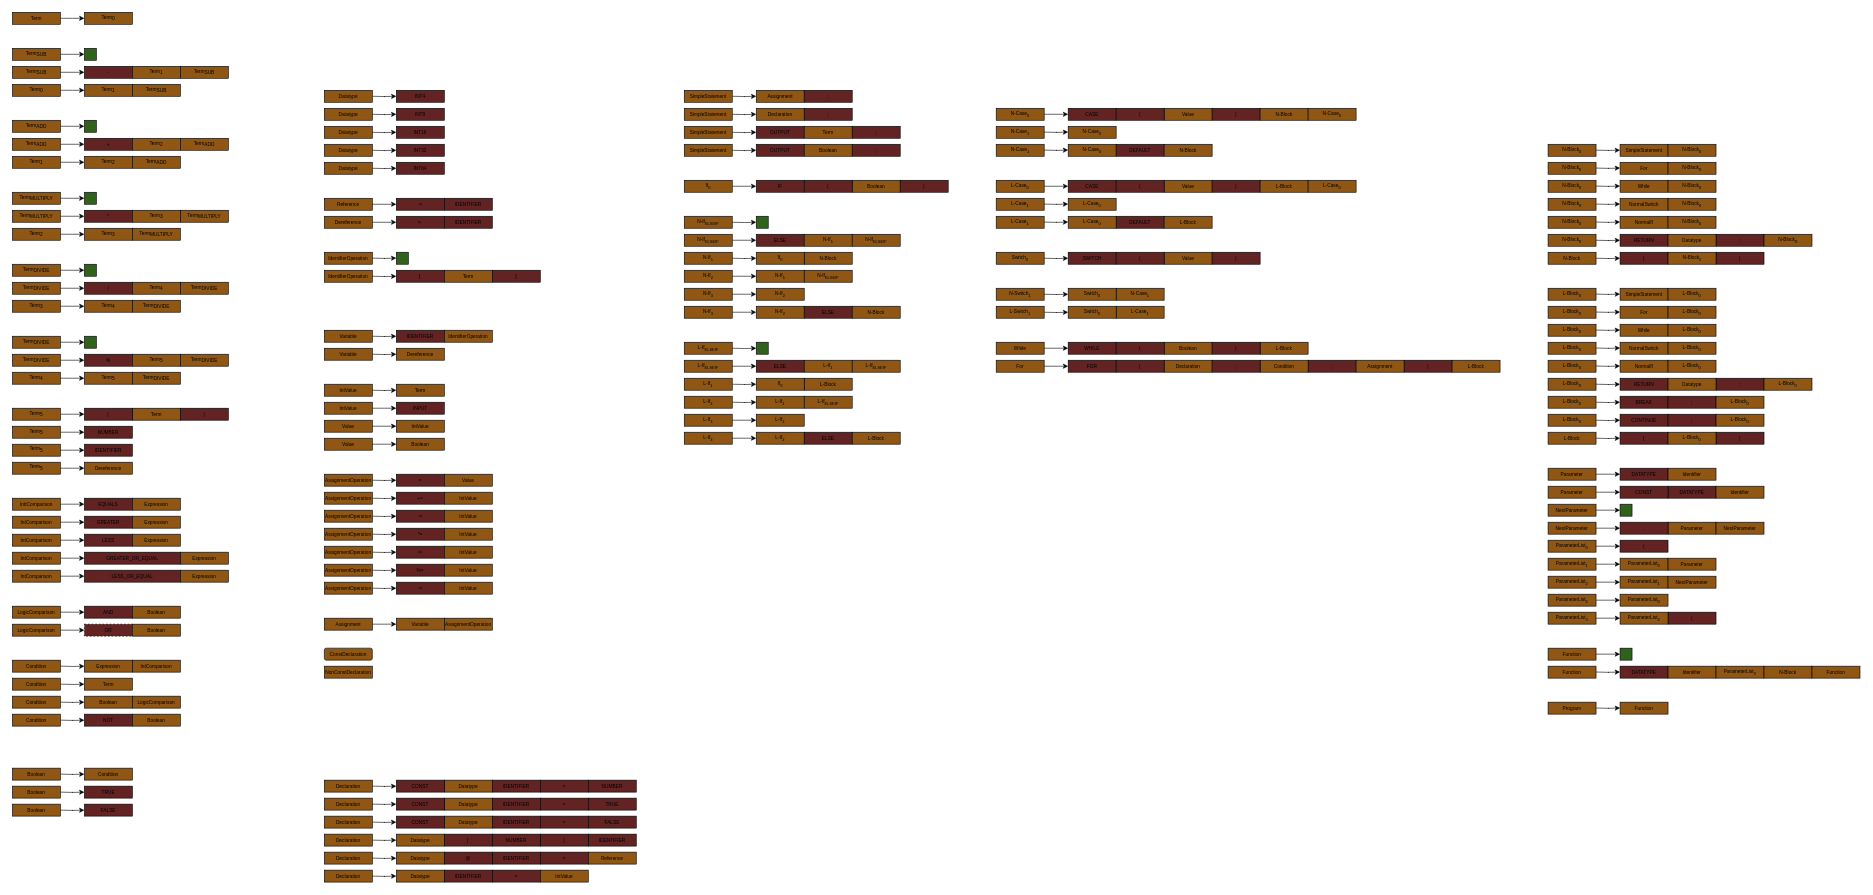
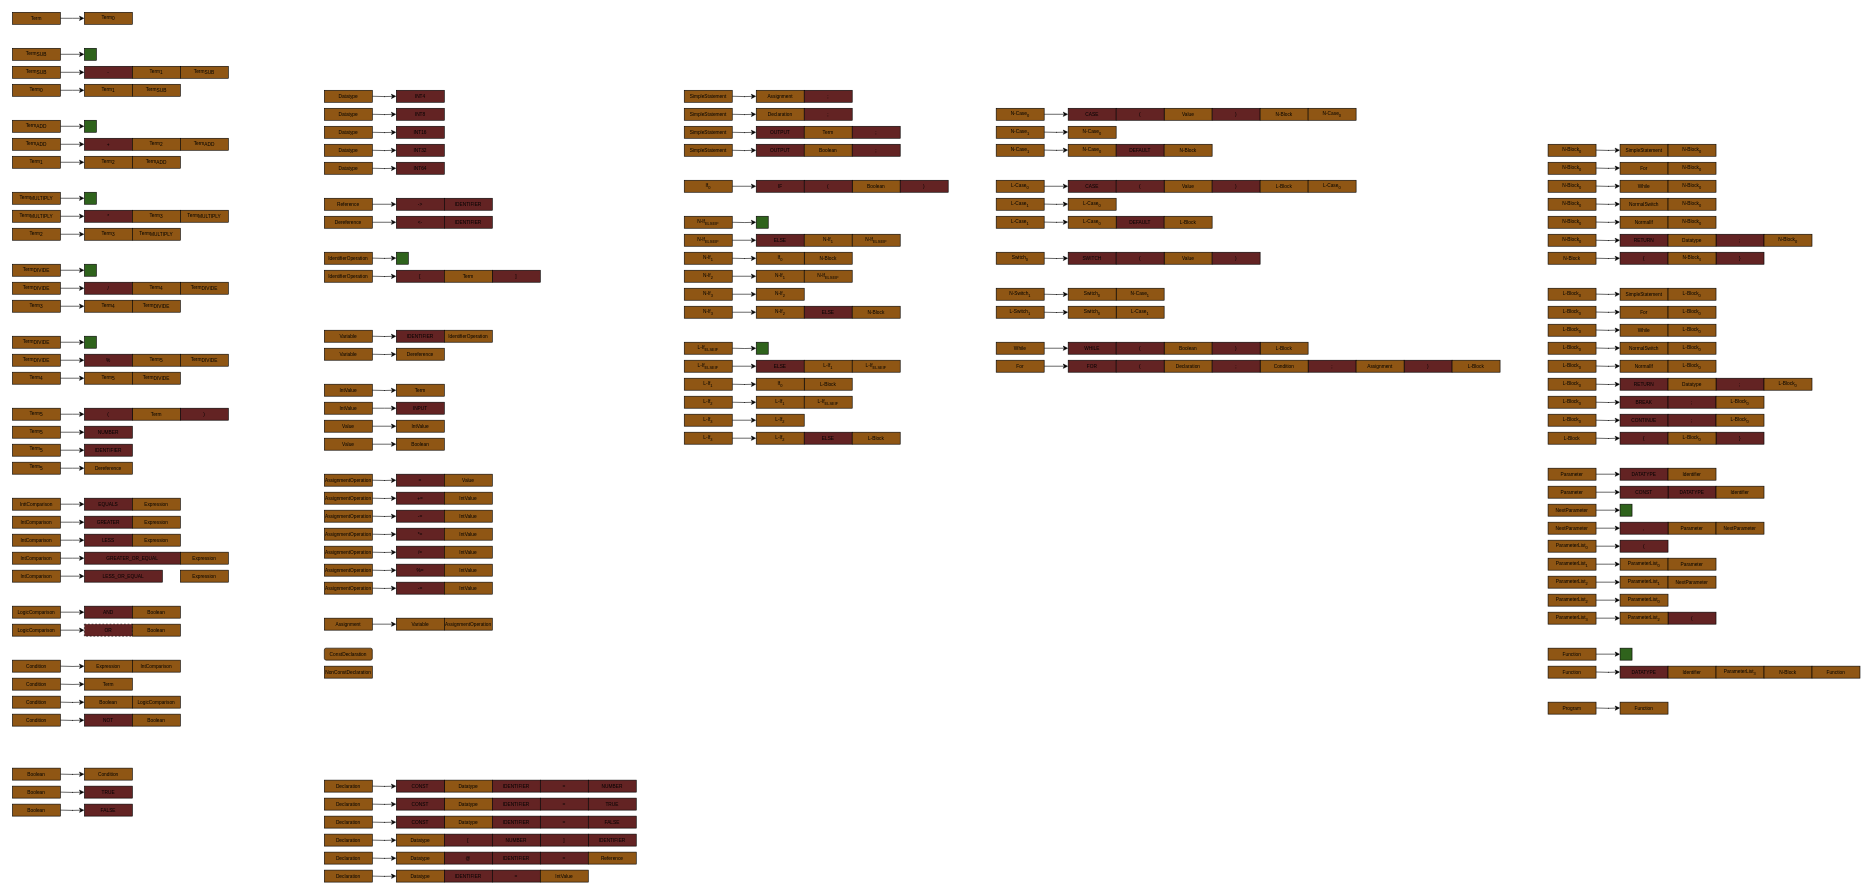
node "LESS_OR_EQUAL": size 96x12 -> 78x12
